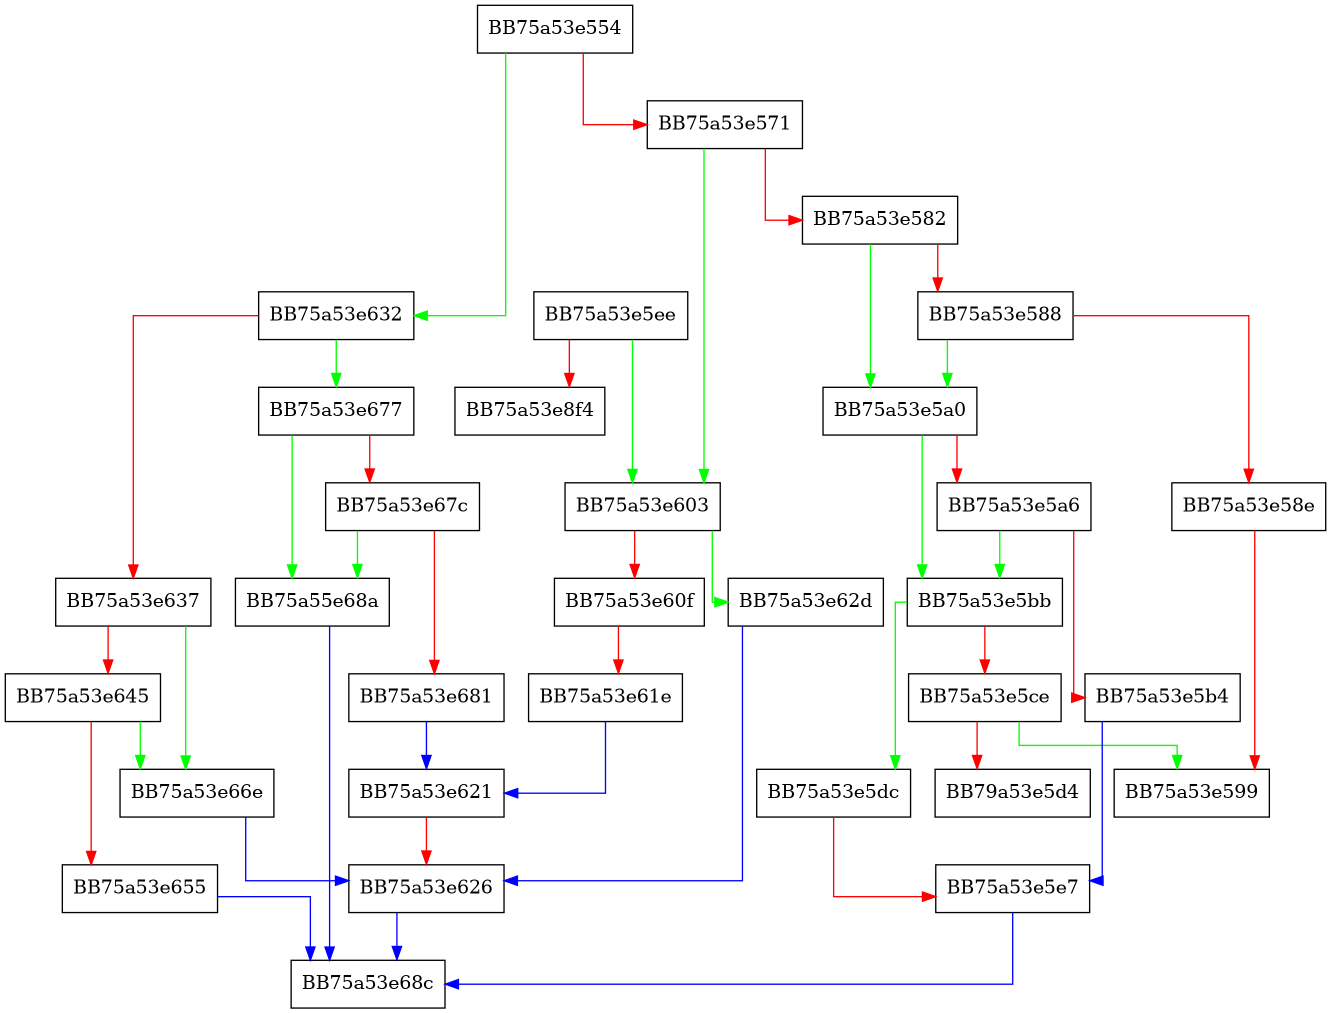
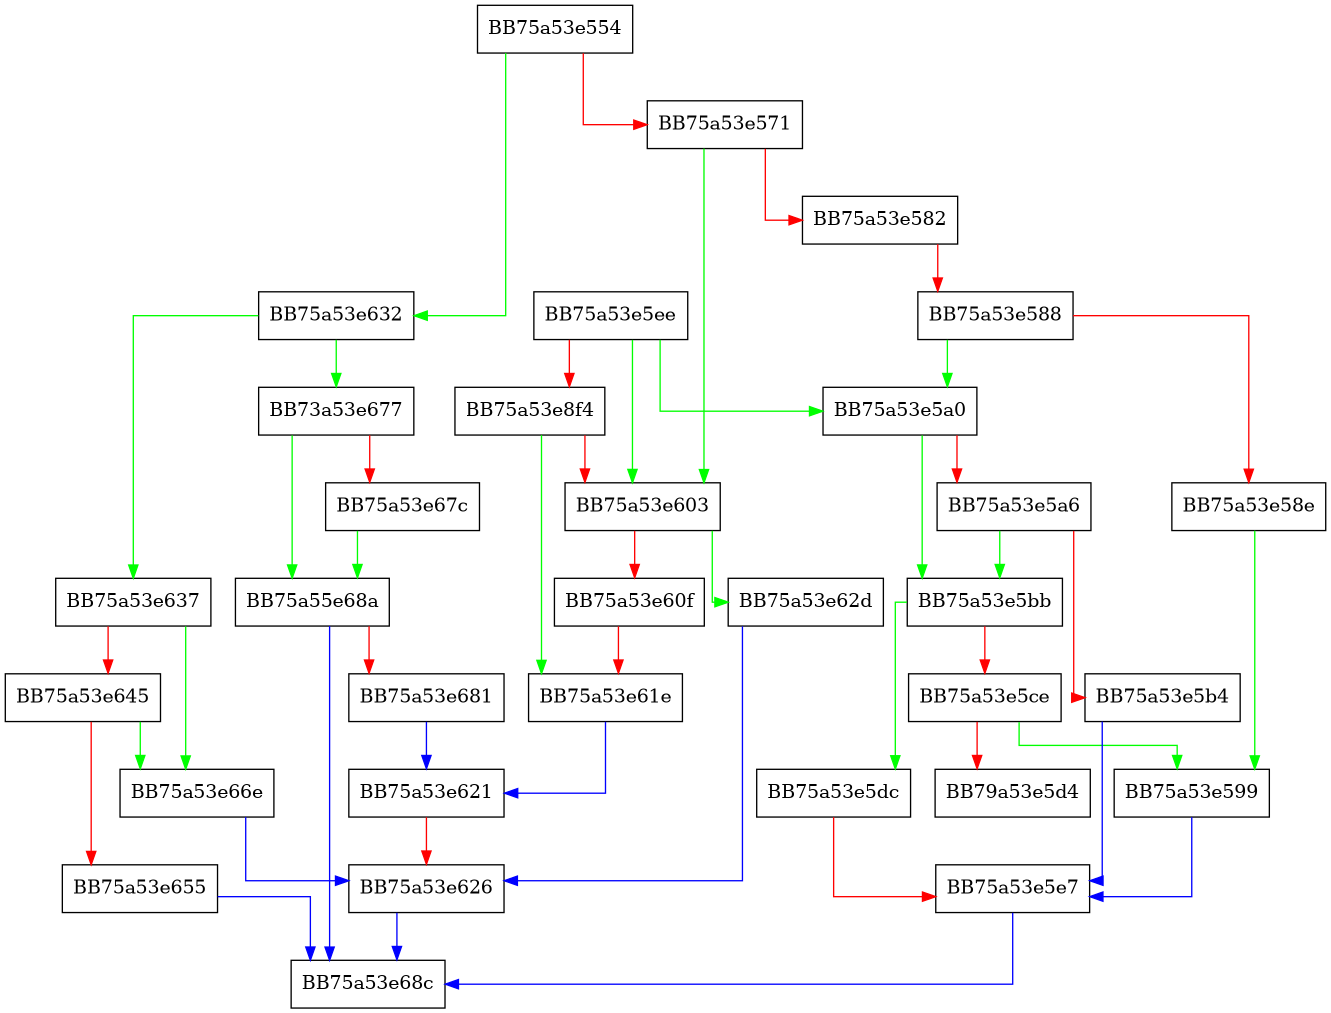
edge "BB75a53e582" -> "BB75a53e5a0": now "BB75a53e5ee" -> "BB75a53e5a0"
edge "BB75a53e632" -> "BB75a53e637": color red -> green
node "BB75a53e677": label "BB75a53e677" -> "BB73a53e677"
edge "BB75a53e8f4" -> "BB75a53e603": added
edge "BB75a53e8f4" -> "BB75a53e61e": added
edge "BB75a53e67c" -> "BB75a53e681": now "BB75a55e68a" -> "BB75a53e681"
edge "BB75a53e58e" -> "BB75a53e599": color red -> green
edge "BB75a53e599" -> "BB75a53e5e7": added
